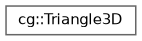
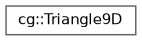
node "cg::Triangle3D": label "cg::Triangle3D" -> "cg::Triangle9D"
